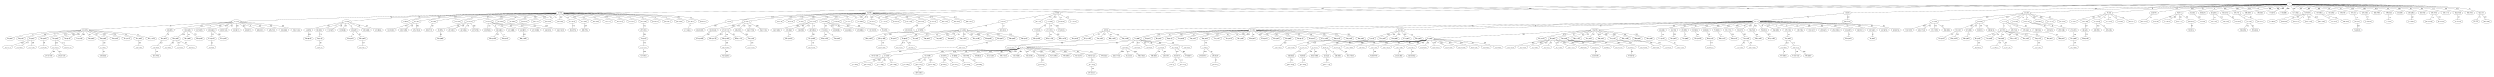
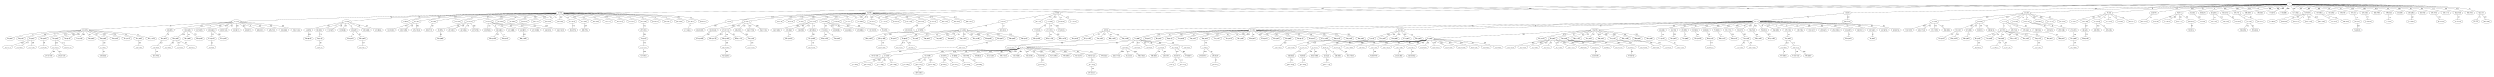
node "346 (1006)": removed
